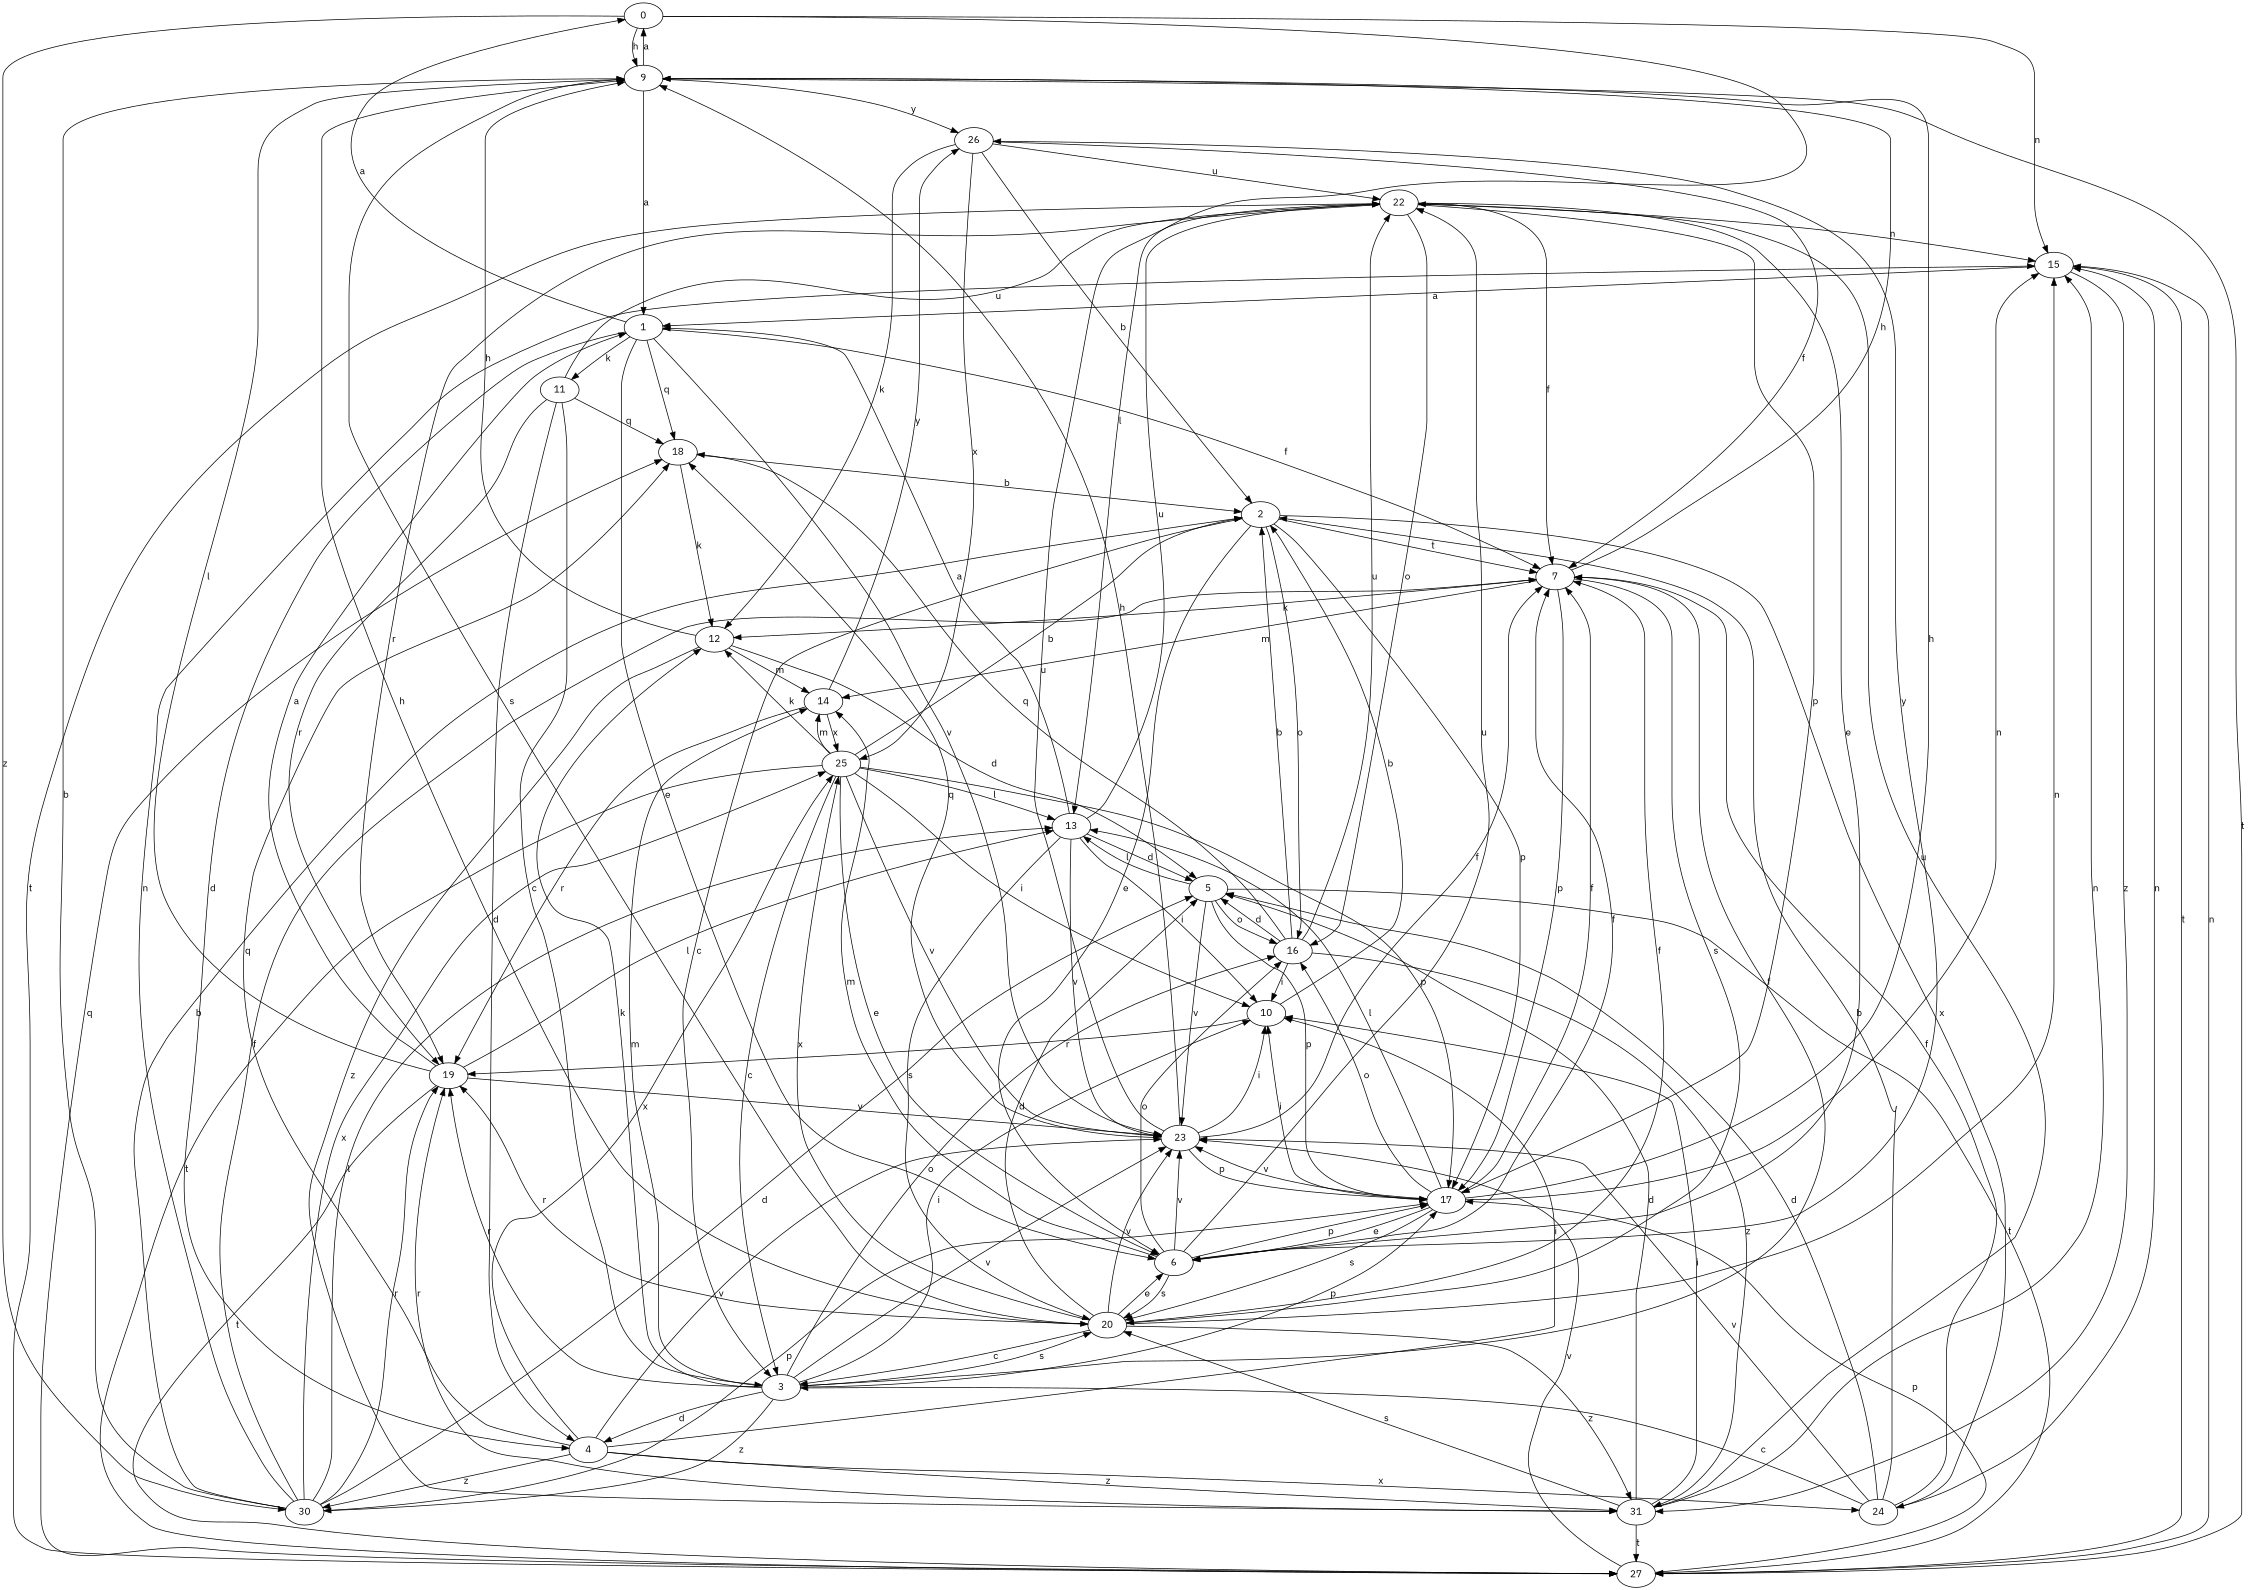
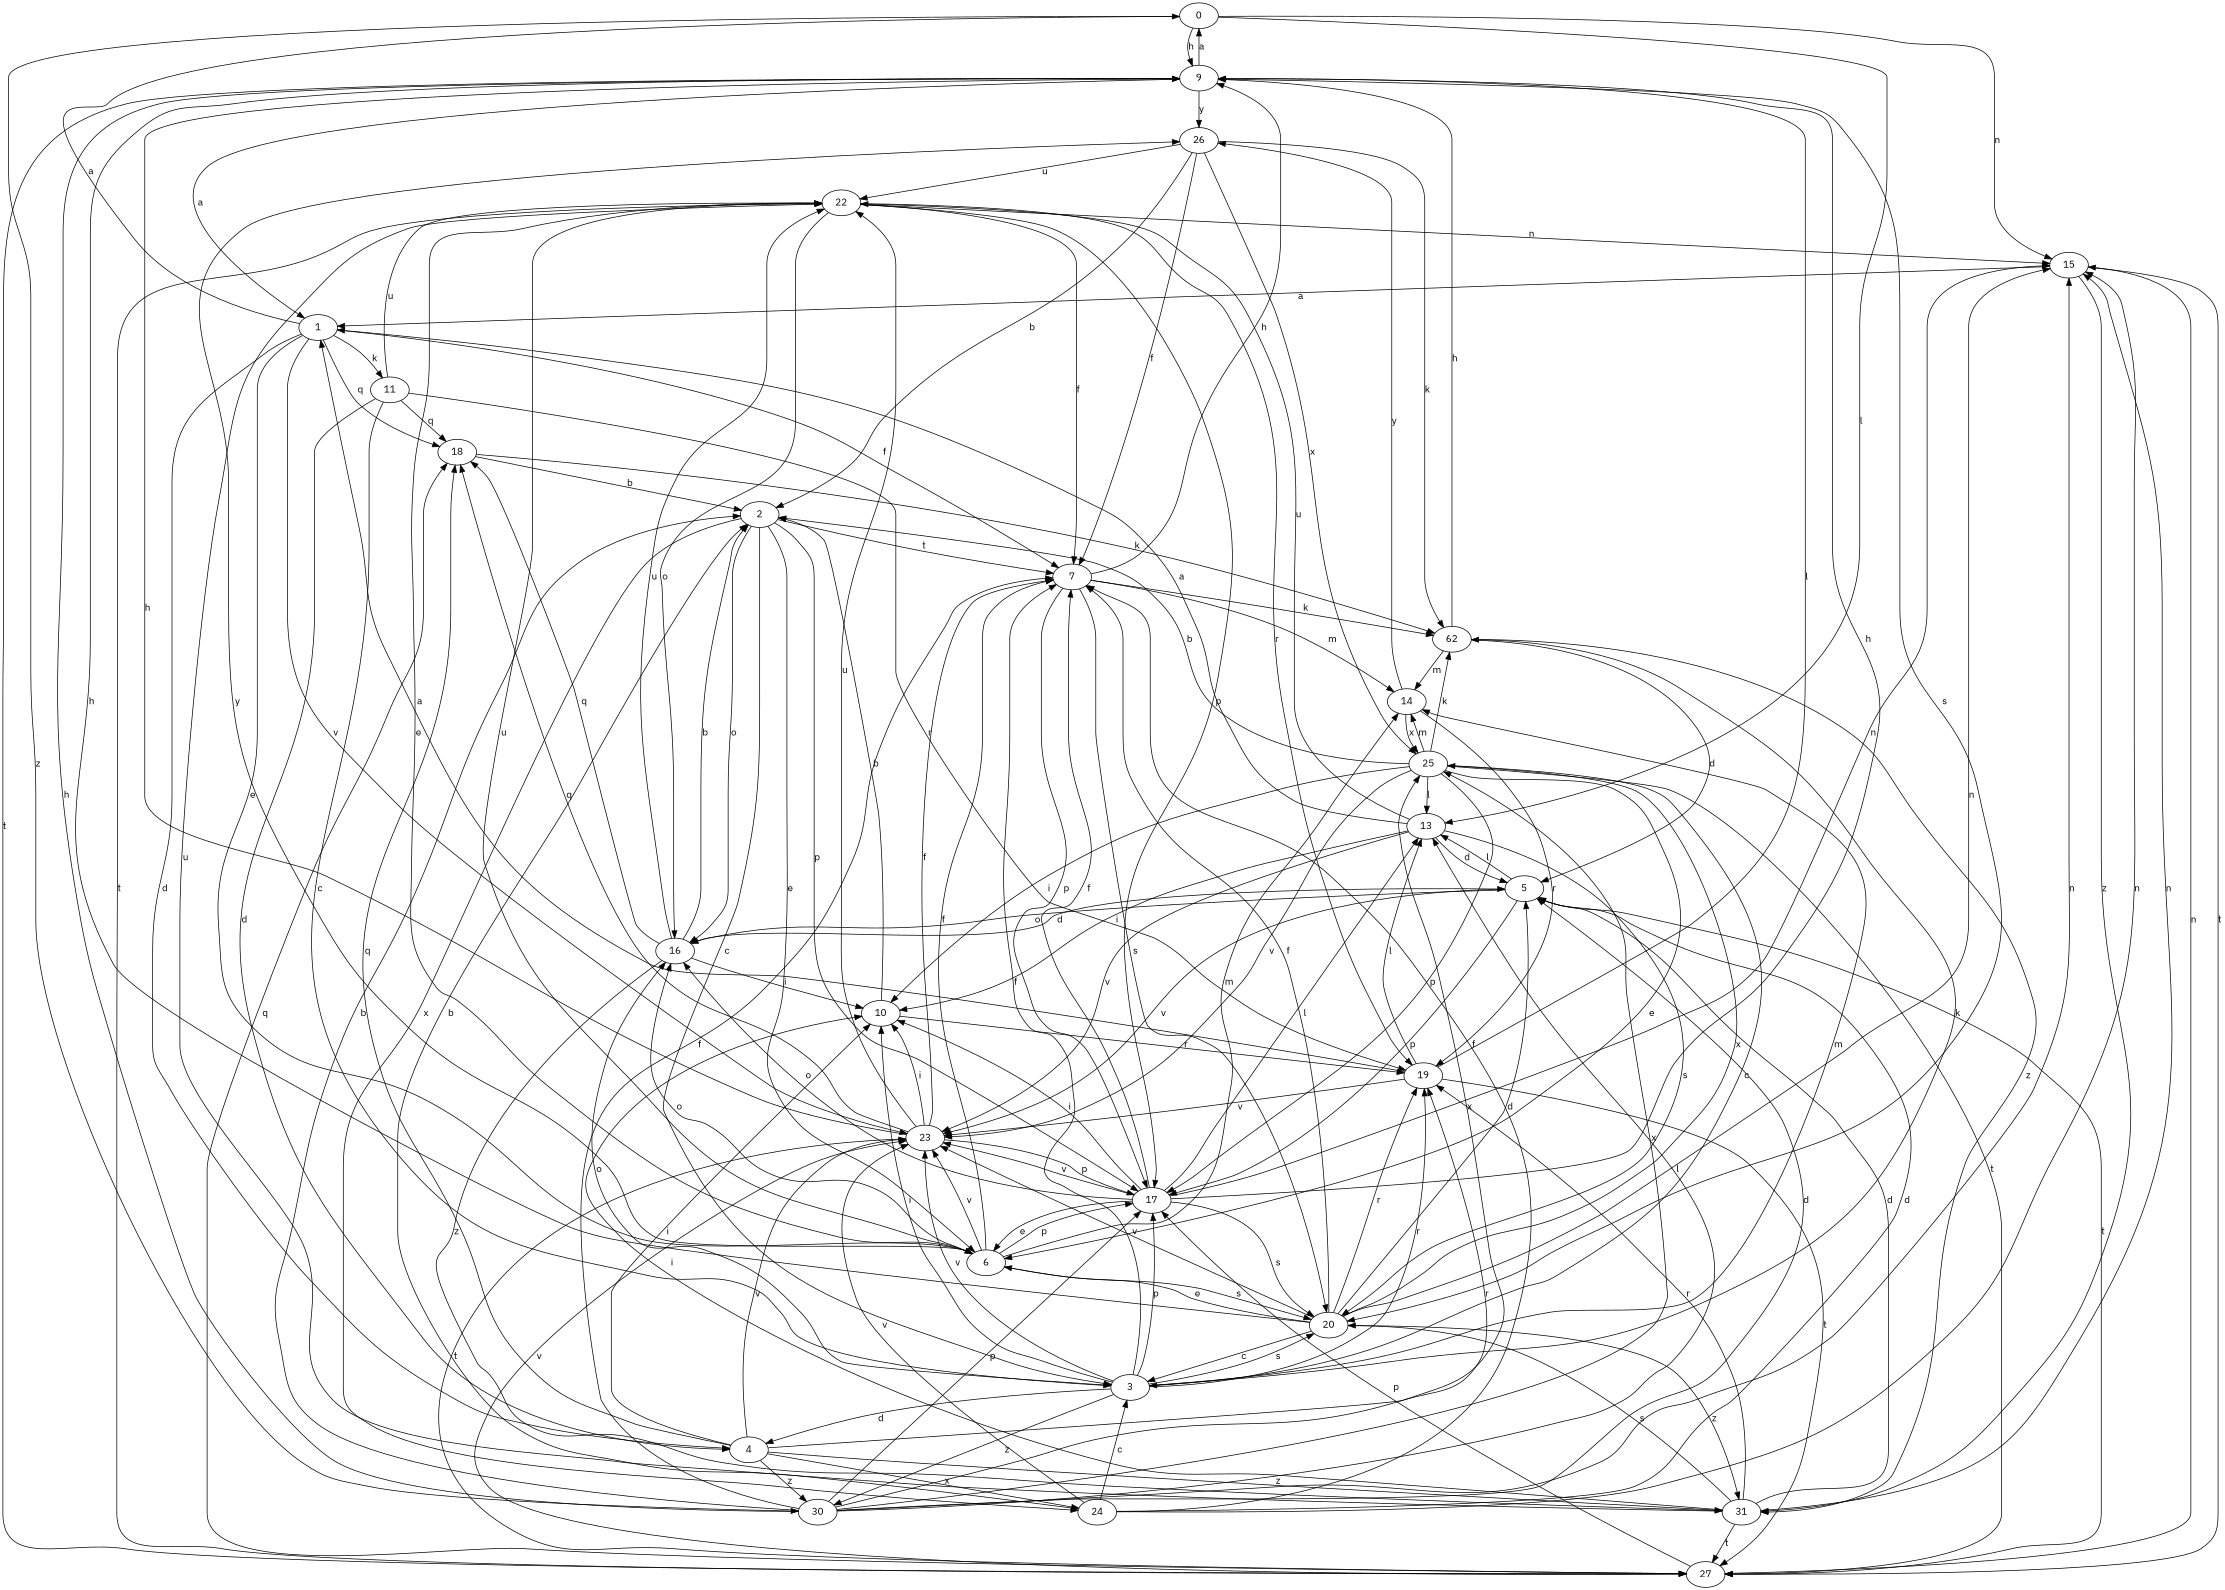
node "12": label "12" -> "62"
edge "30" -> "9": label "b" -> "h"
edge "23" -> "27": added, label "t"
